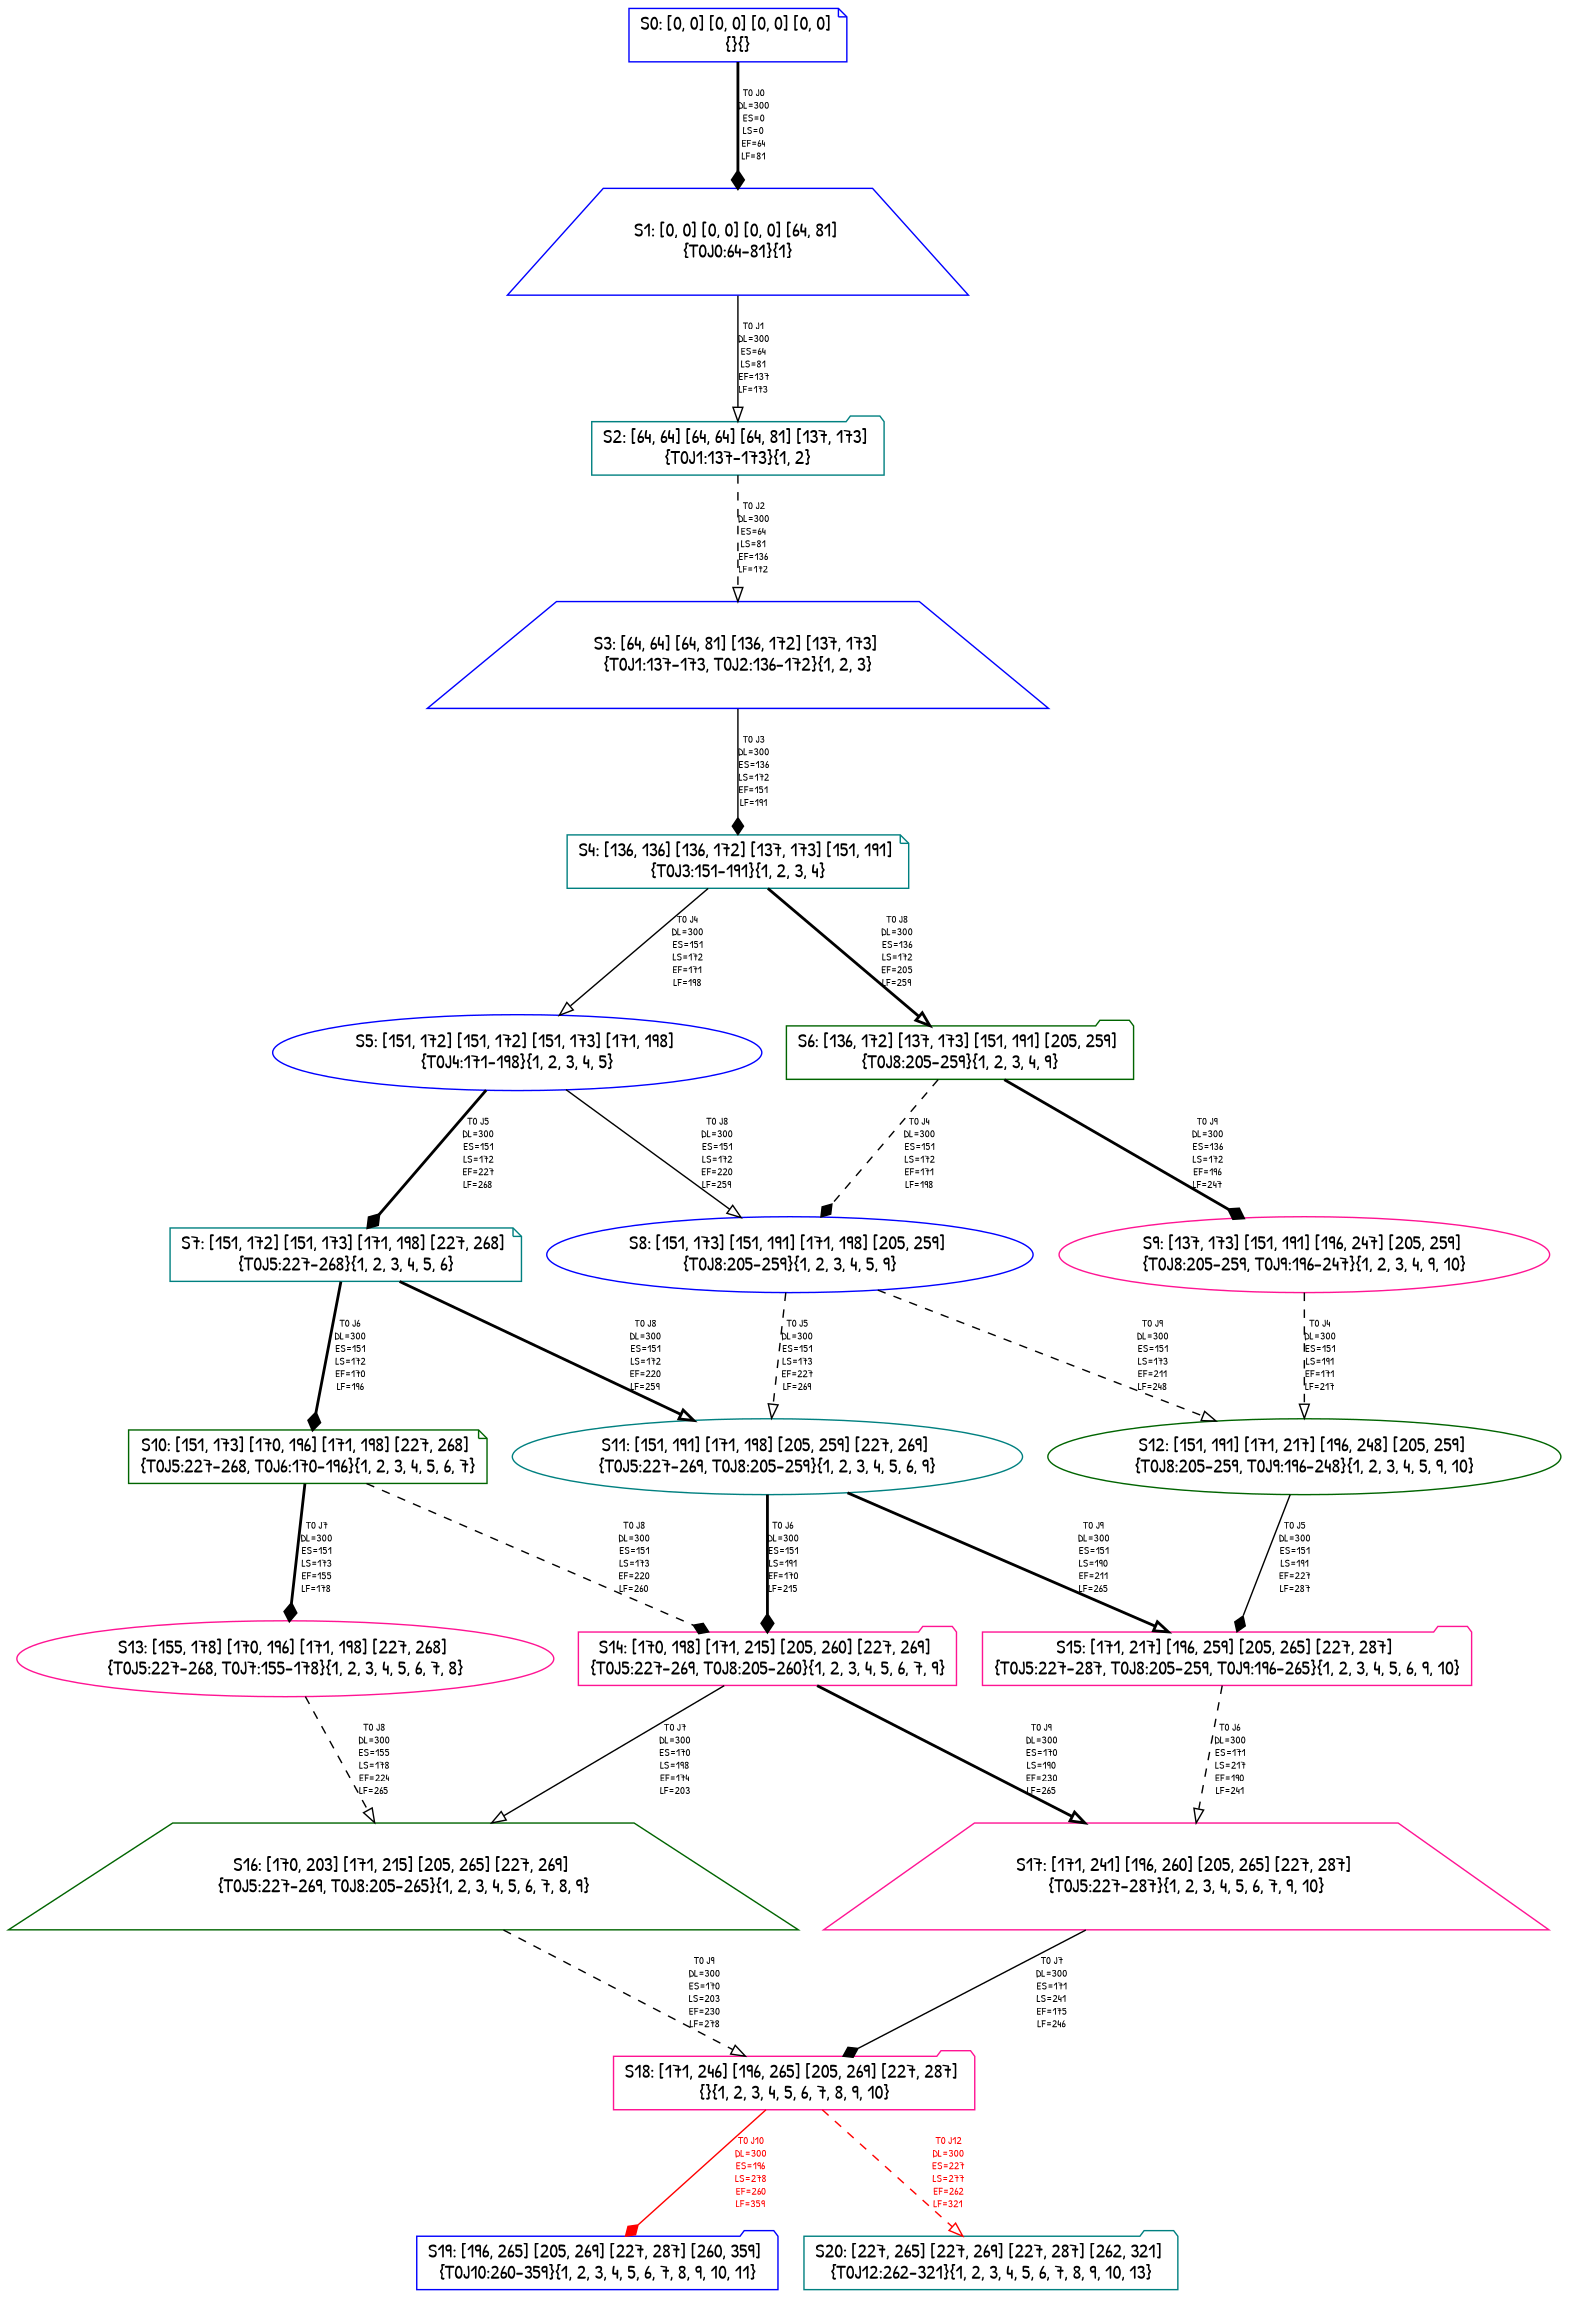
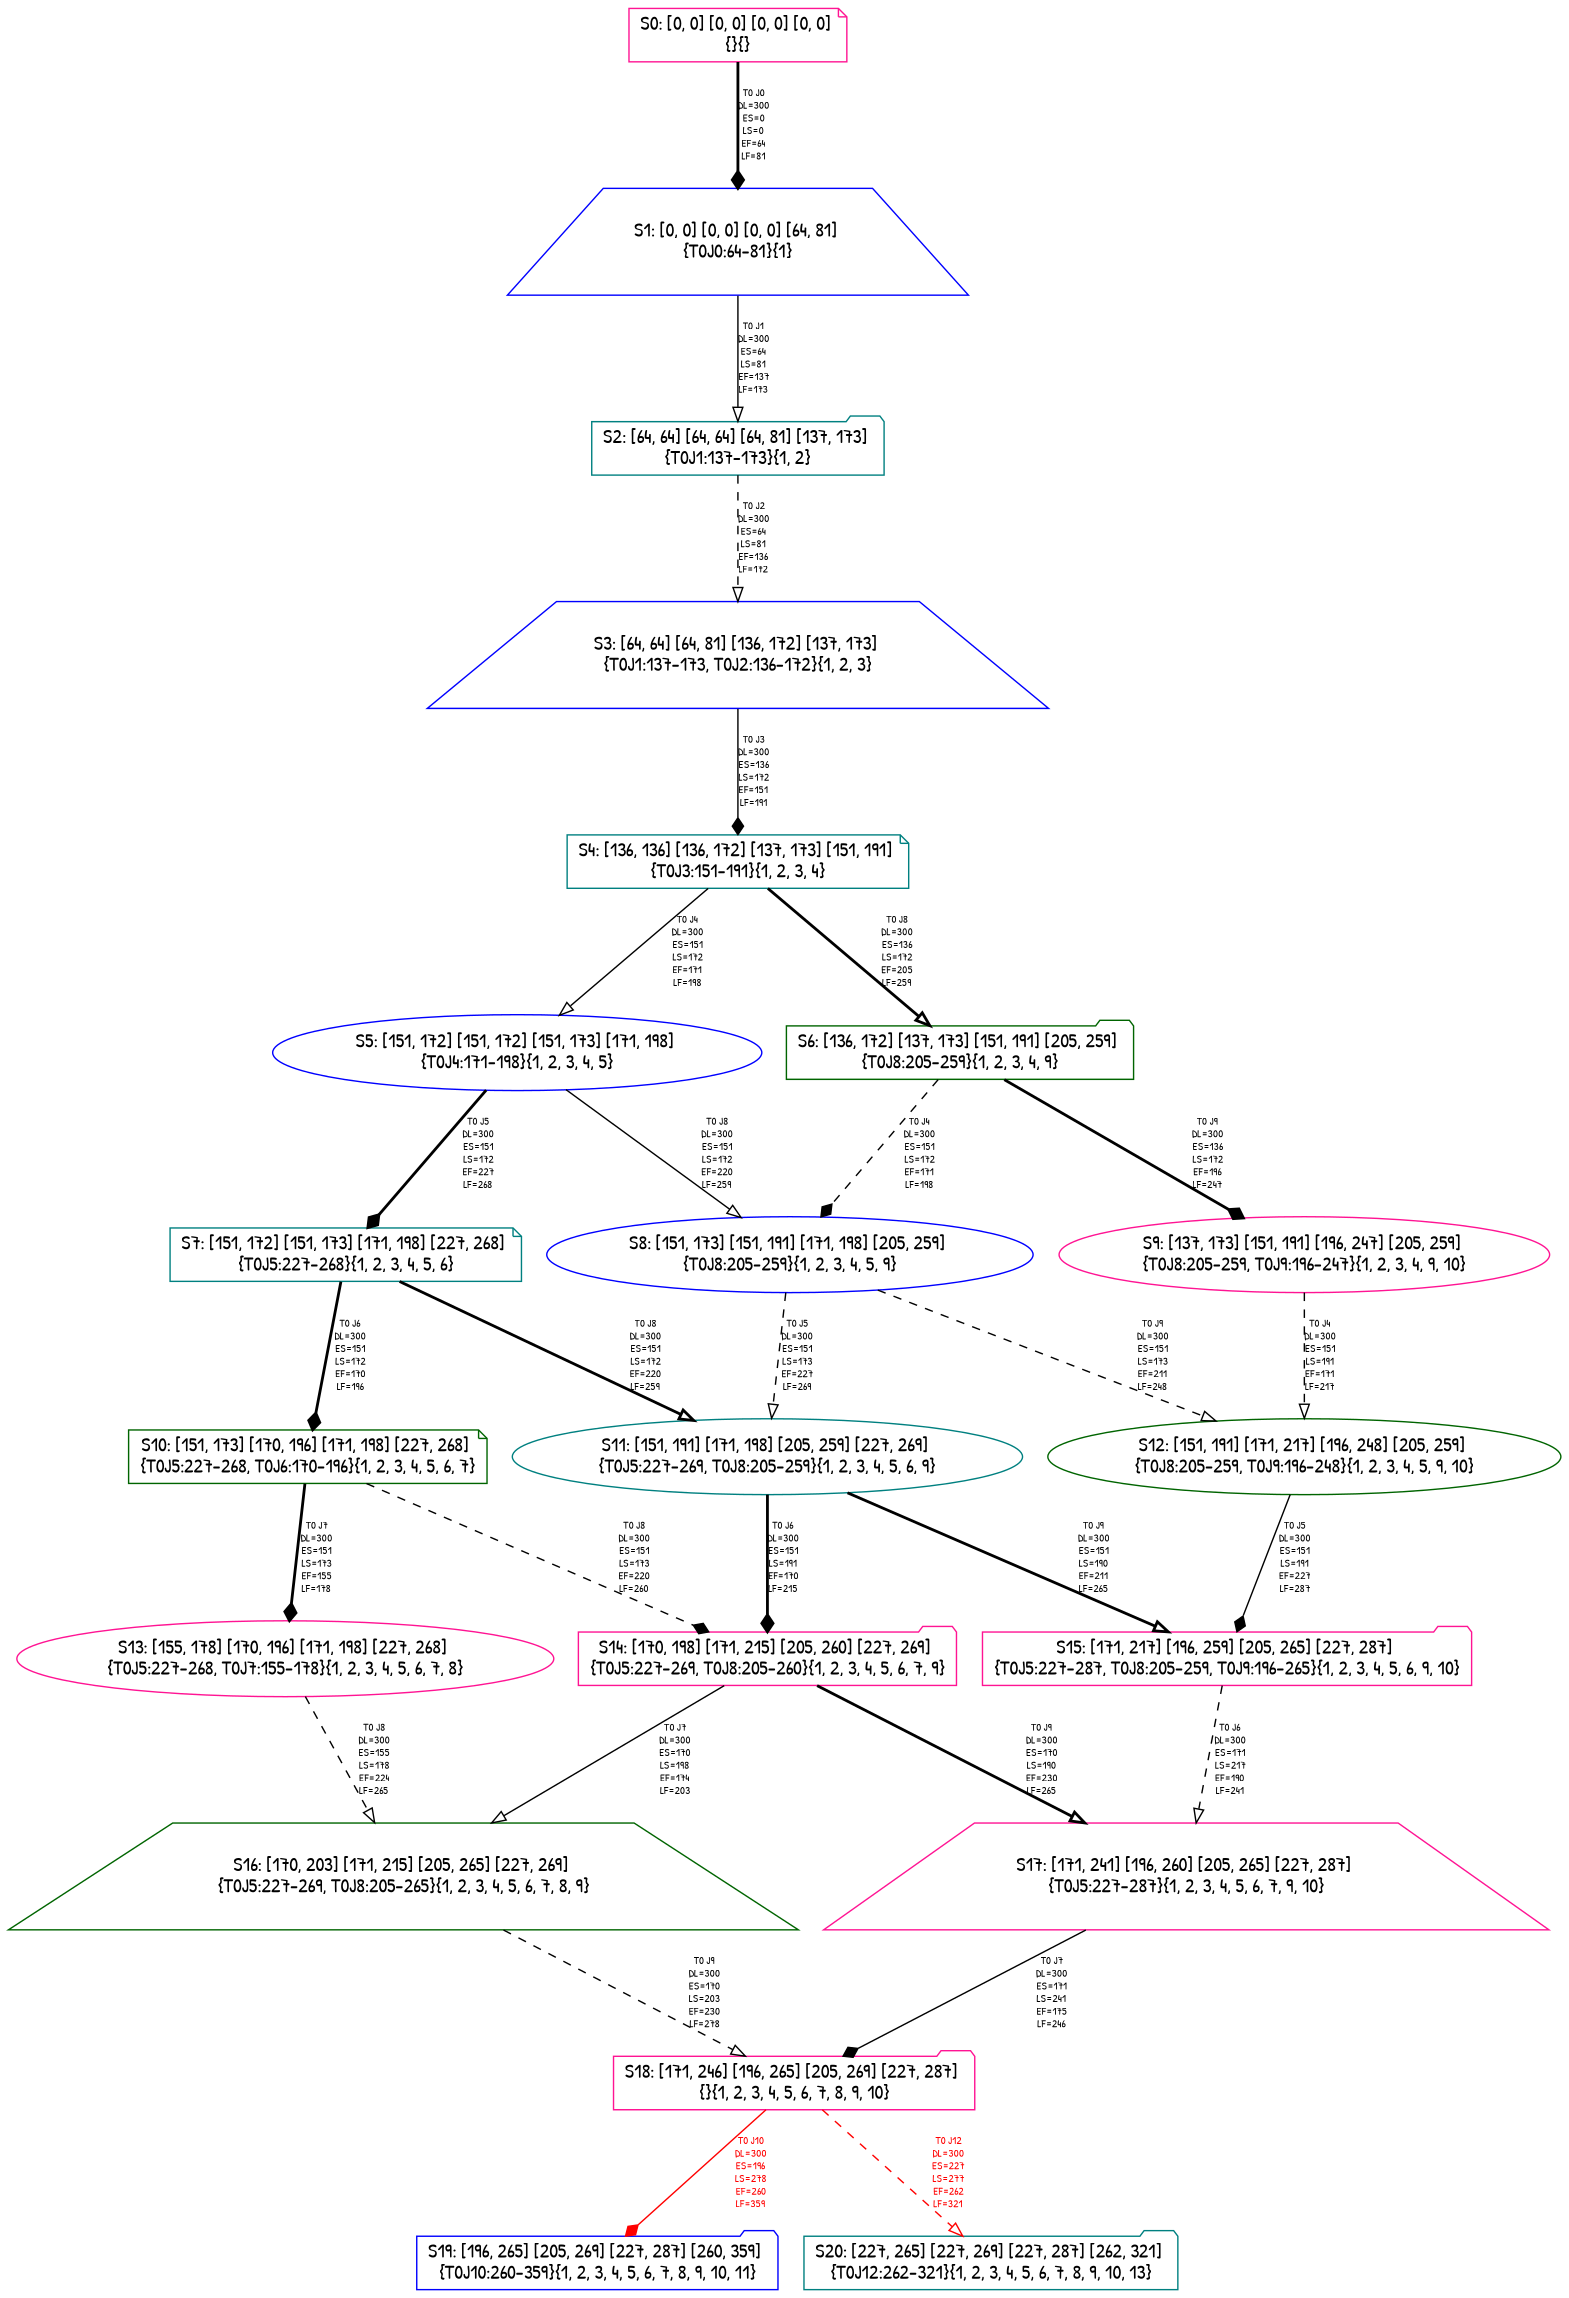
node "S0: [0, 0] [0, 0] [0, 0] [0, 0] {}{}": color blue -> deeppink
